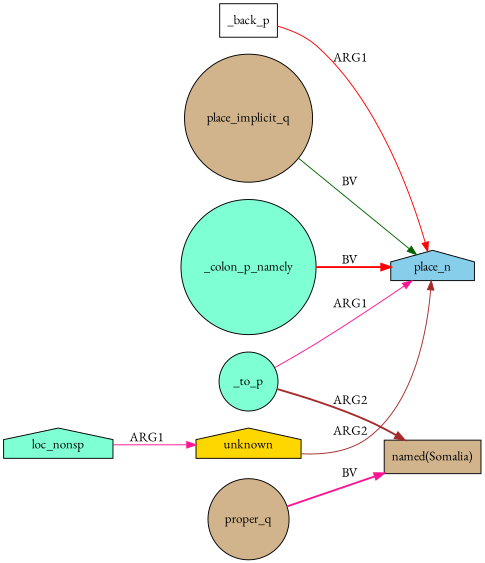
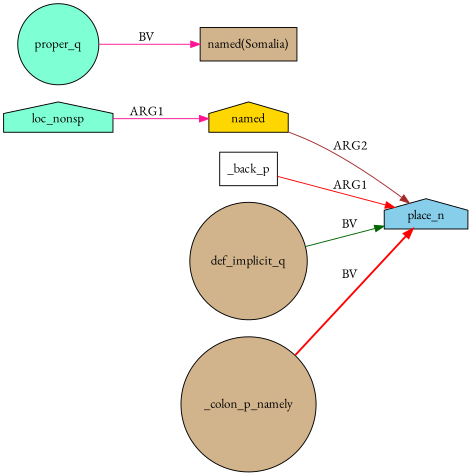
node "place_implicit_q": label "place_implicit_q" -> "def_implicit_q"
node "_colon_p_namely": fillcolor aquamarine -> tan
node "_to_p": removed
node "unknown": label "unknown" -> "named"
edge "proper_q" -> "named(Somalia)": style bold -> solid
node "proper_q": fillcolor tan -> aquamarine
